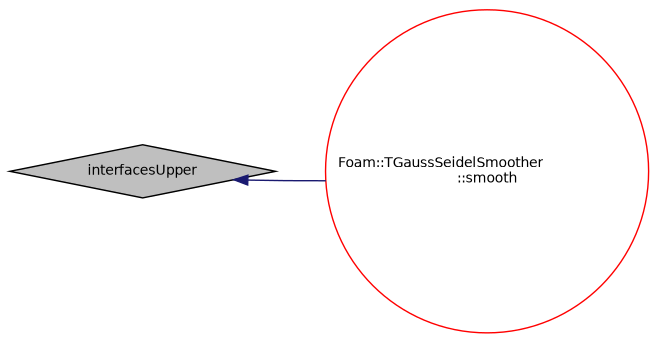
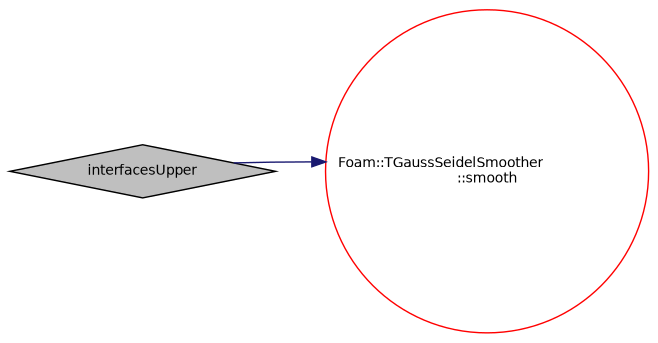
edge "Foam::TGaussSeidelSmoother ::smooth" -> "interfacesUpper": reversed
